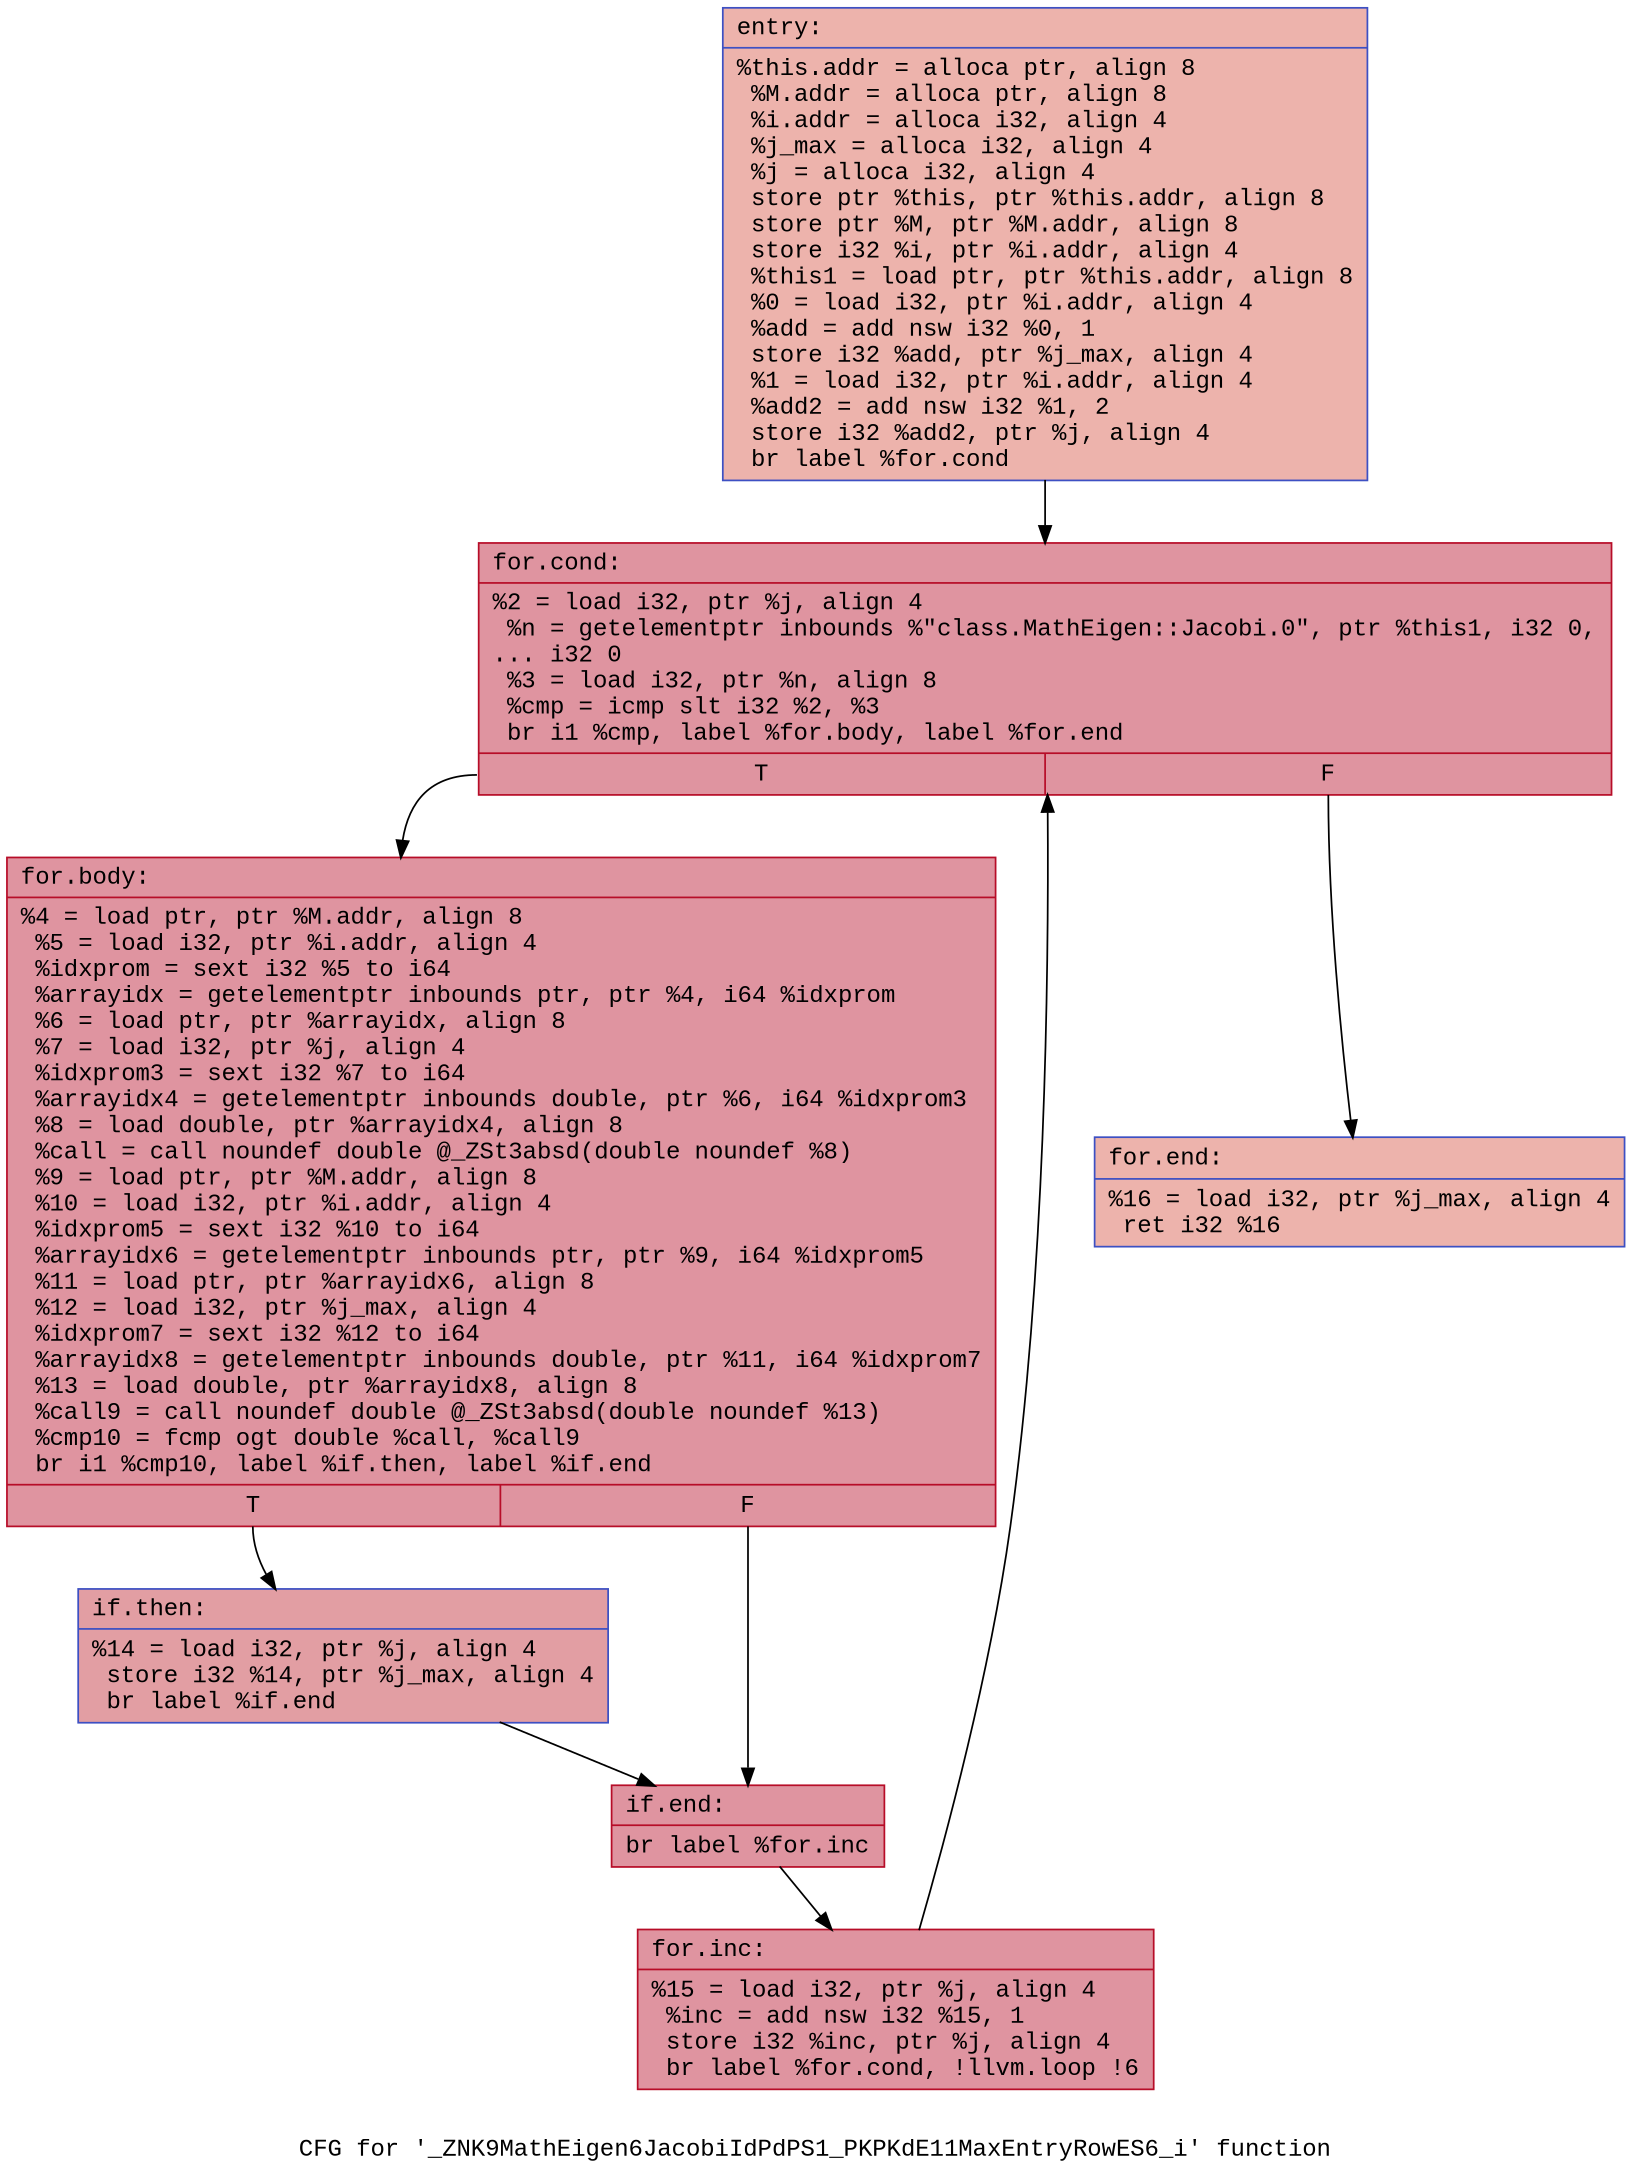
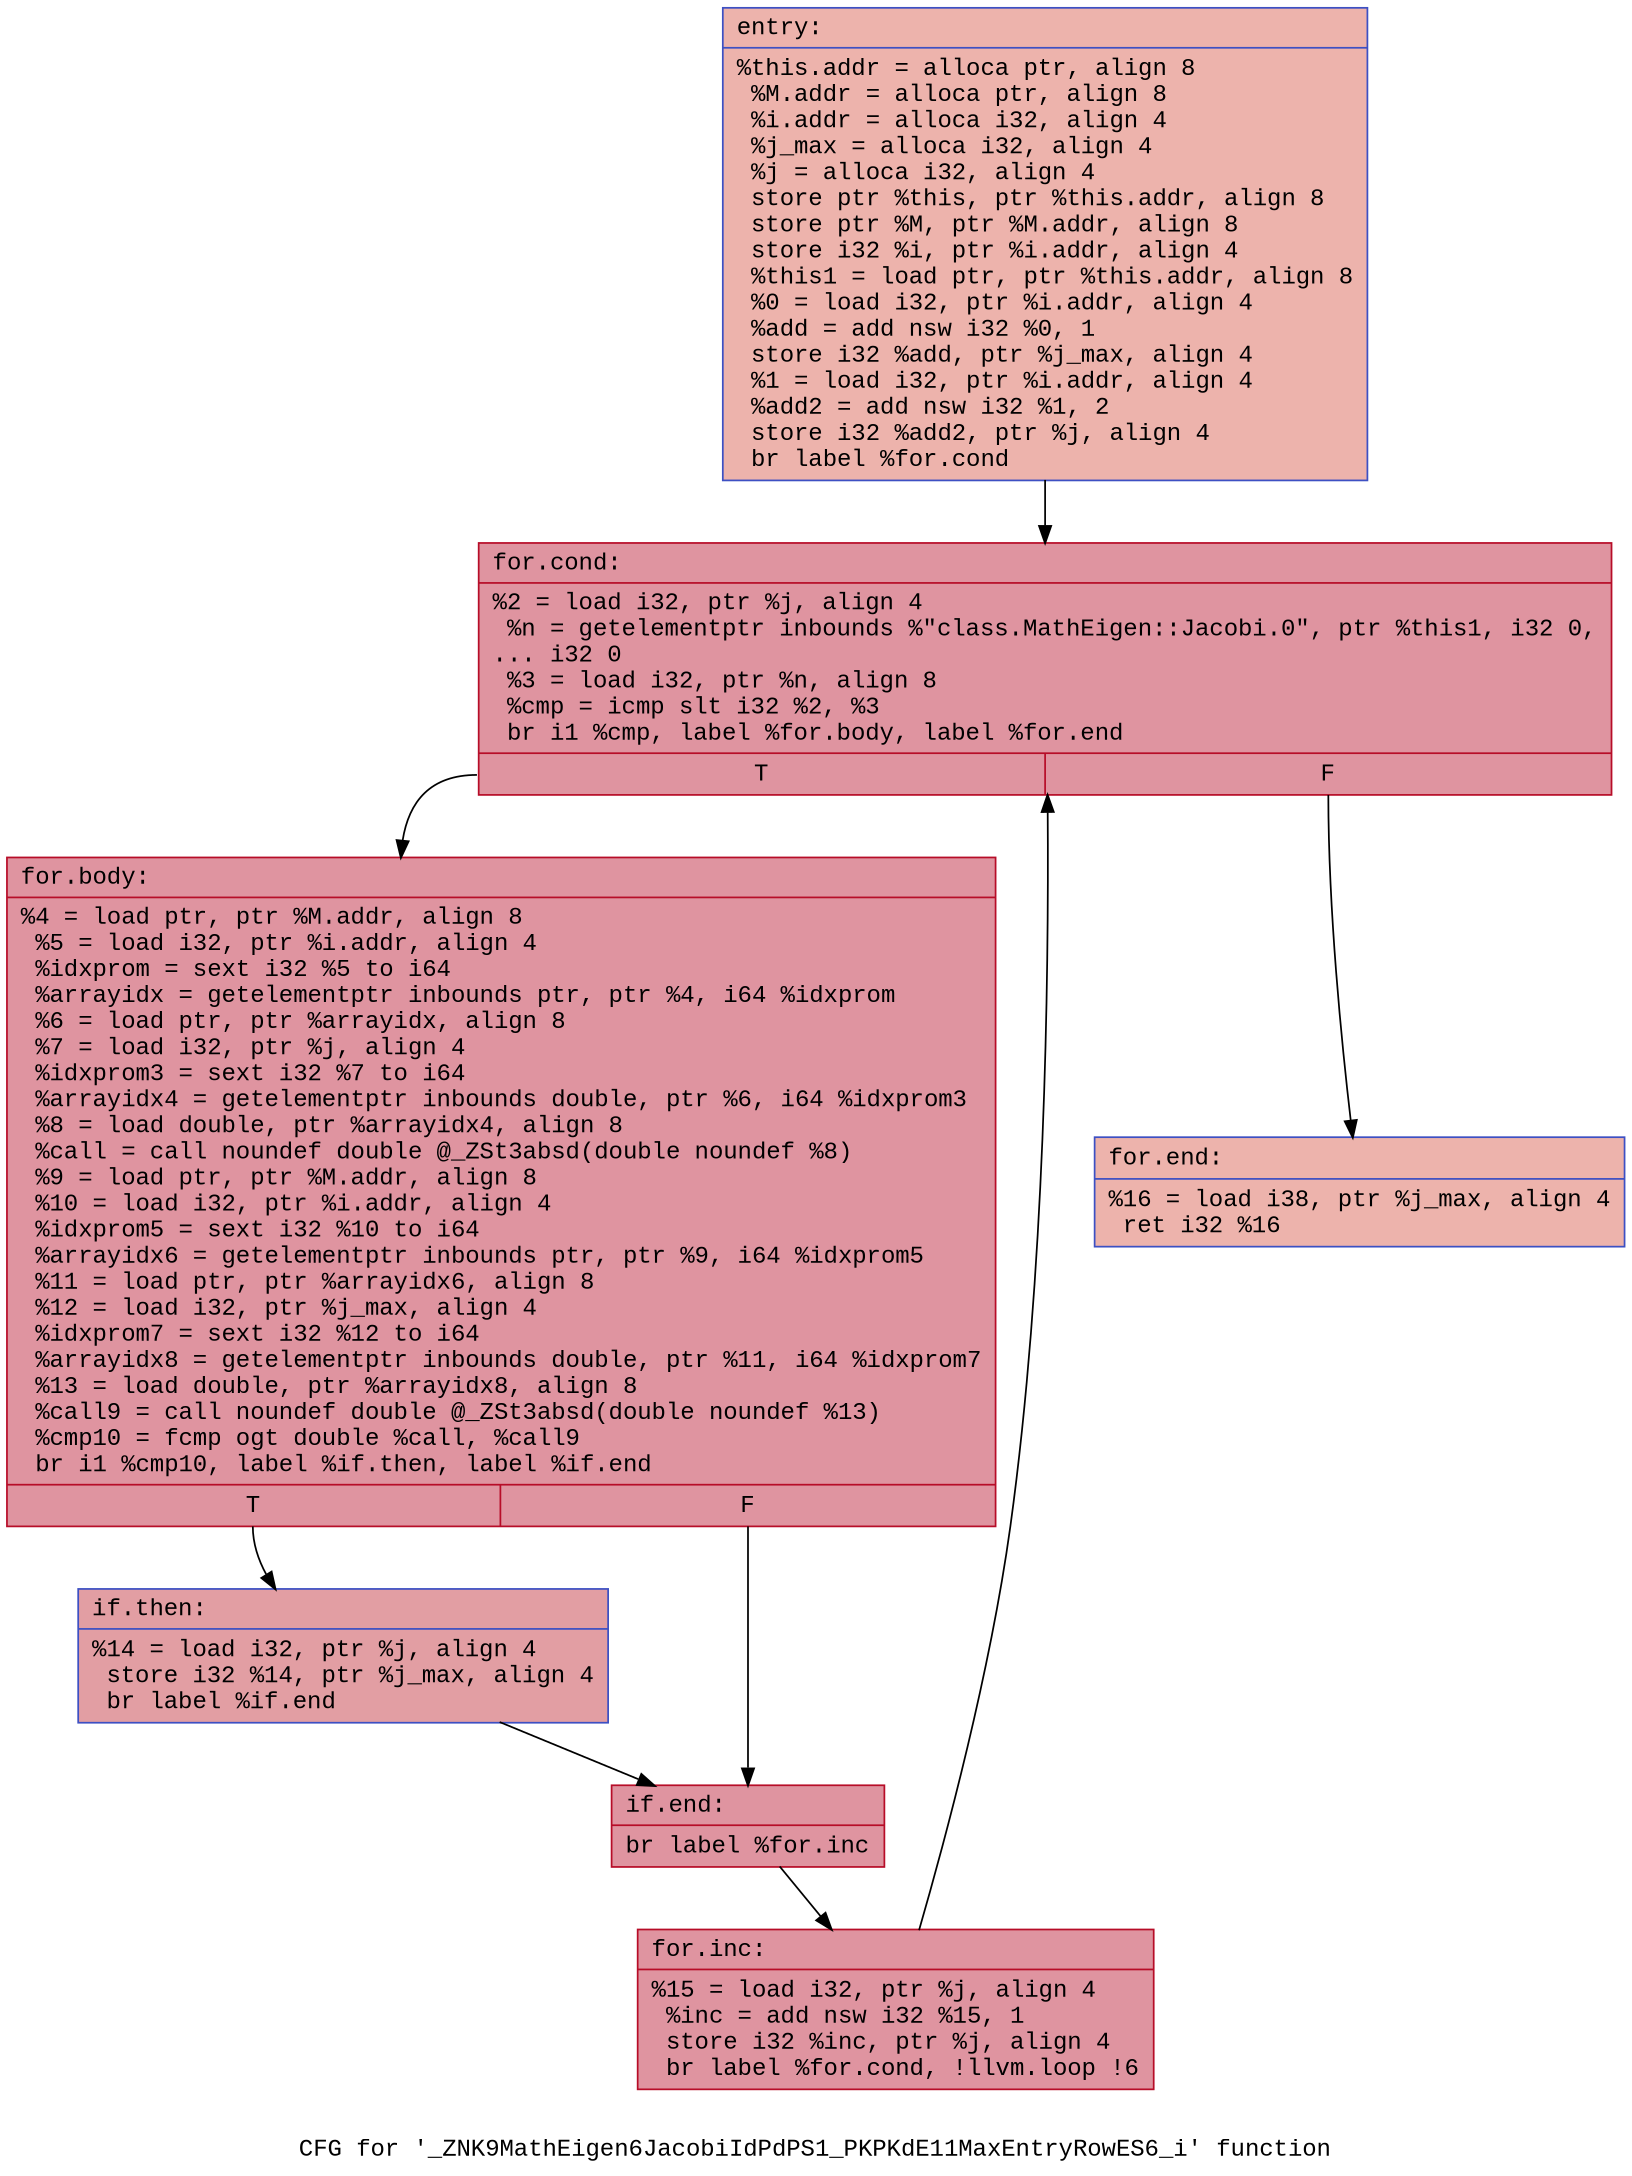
node "for.end:": text "%16 = load i32, ptr %j_max, align 4" -> "%16 = load i38, ptr %j_max, align 4"
